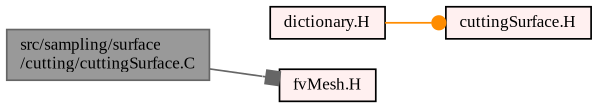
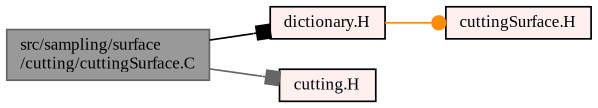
edge "src/sampling/surface /cutting/cuttingSurface.C" -> "dictionary.H": added
node "fvMesh.H": label "fvMesh.H" -> "cutting.H"
